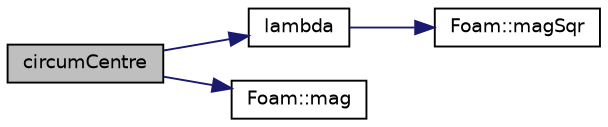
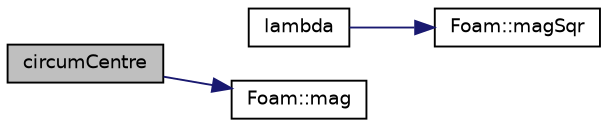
edge "circumCentre" -> "lambda": removed
